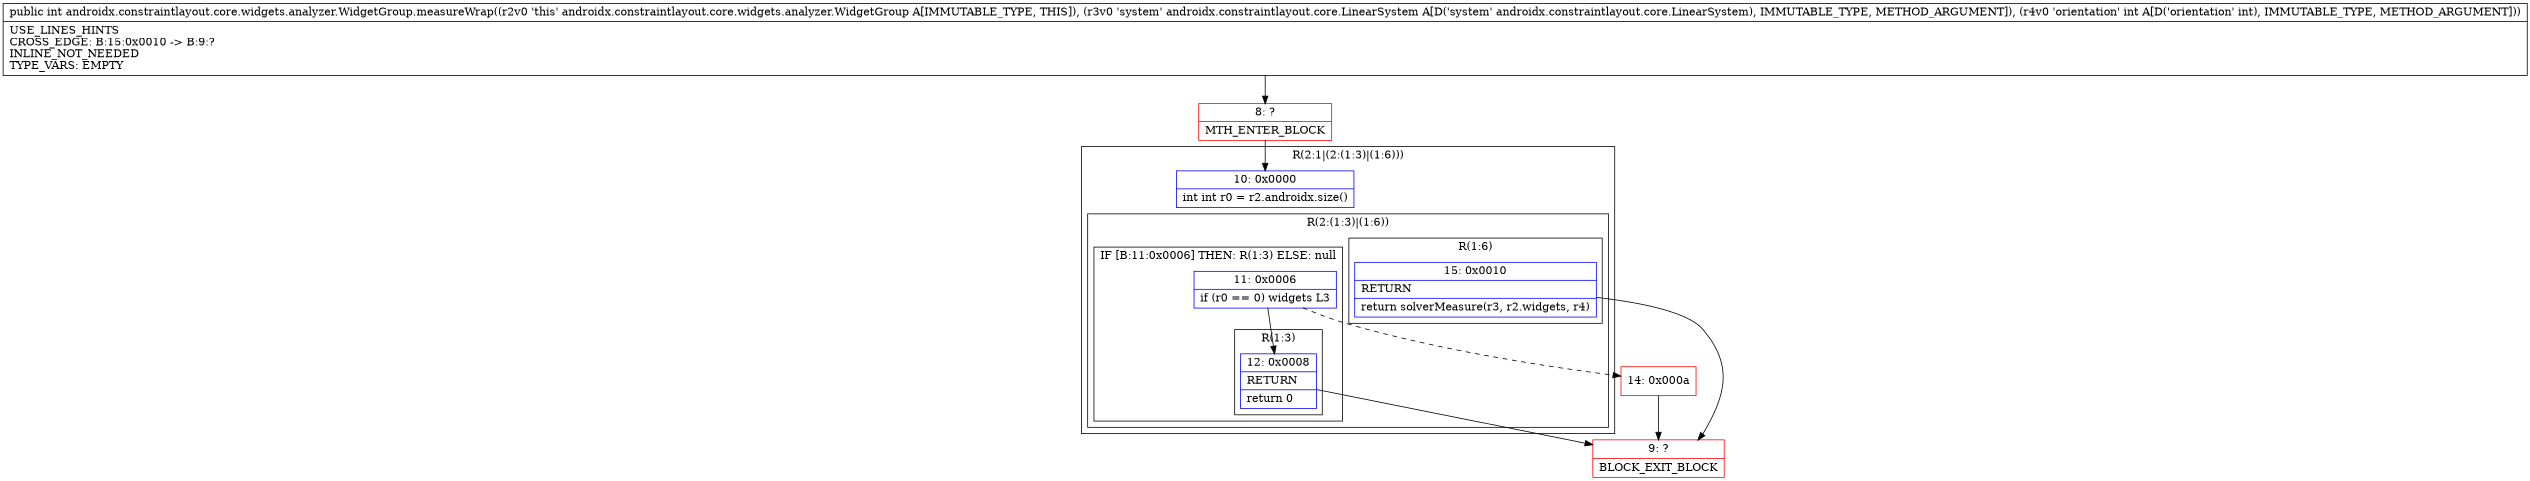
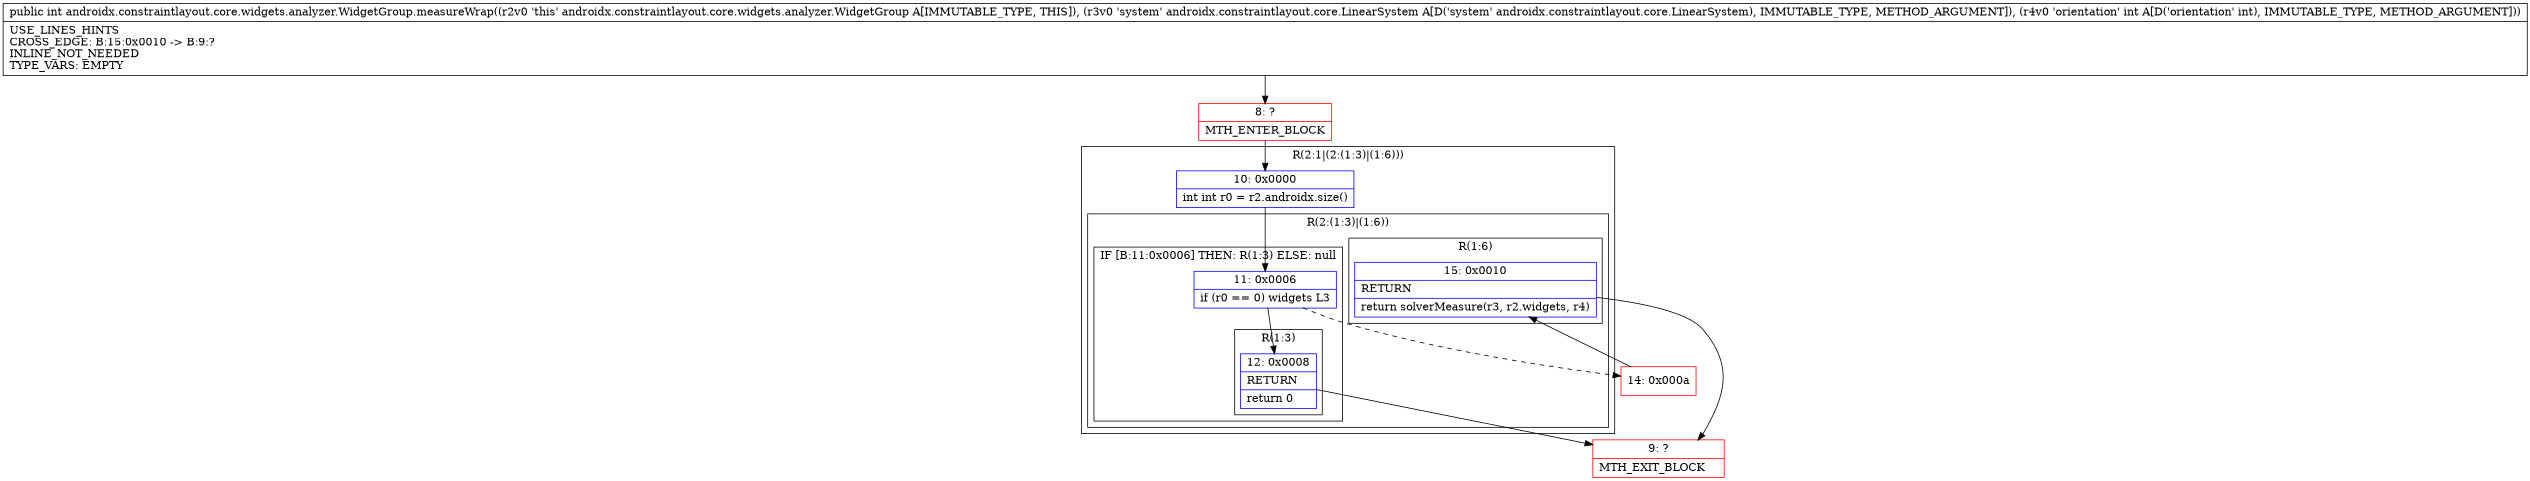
edge "10: 0x0000" -> "11: 0x0006": added
edge "14: 0x000a" -> "9: ?": now "14: 0x000a" -> "15: 0x0010"
node "9: ?": text "BLOCK_EXIT_BLOCK" -> "MTH_EXIT_BLOCK"
